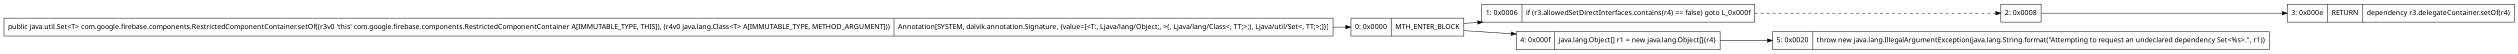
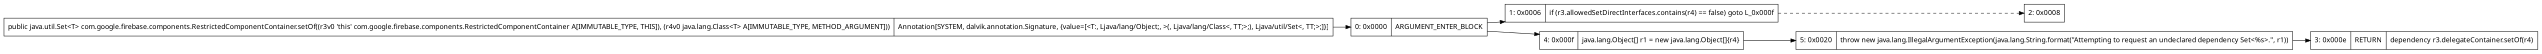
edge "2: 0x0008" -> "3: 0x000e": now "5: 0x0020" -> "3: 0x000e"
node "0: 0x0000": text "MTH_ENTER_BLOCK" -> "ARGUMENT_ENTER_BLOCK"
